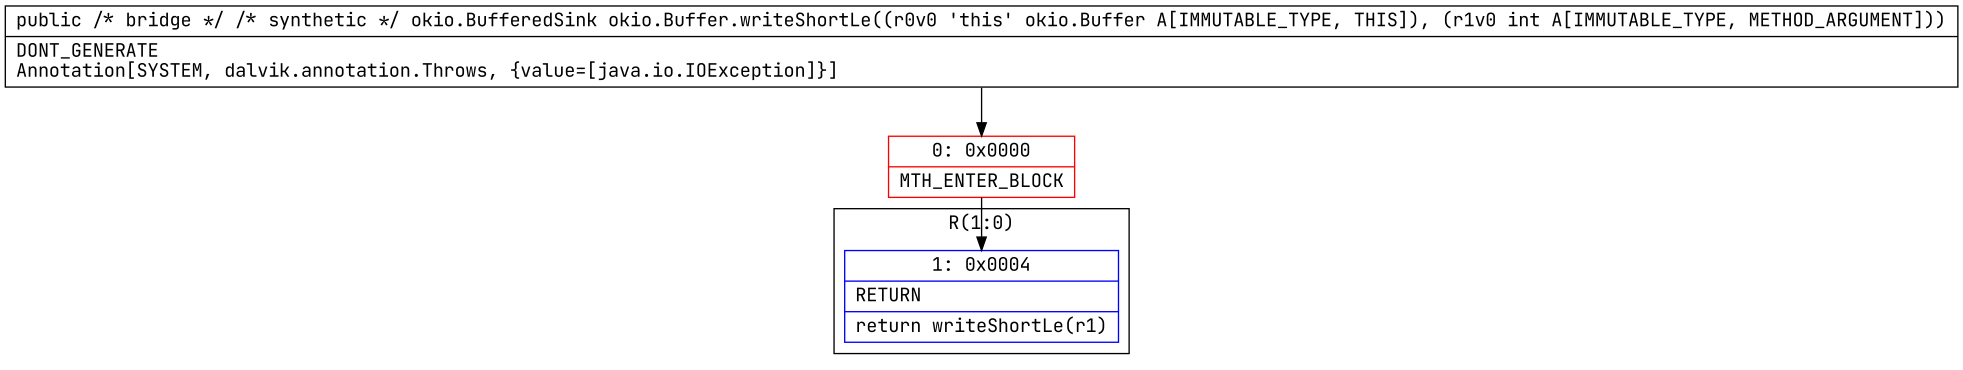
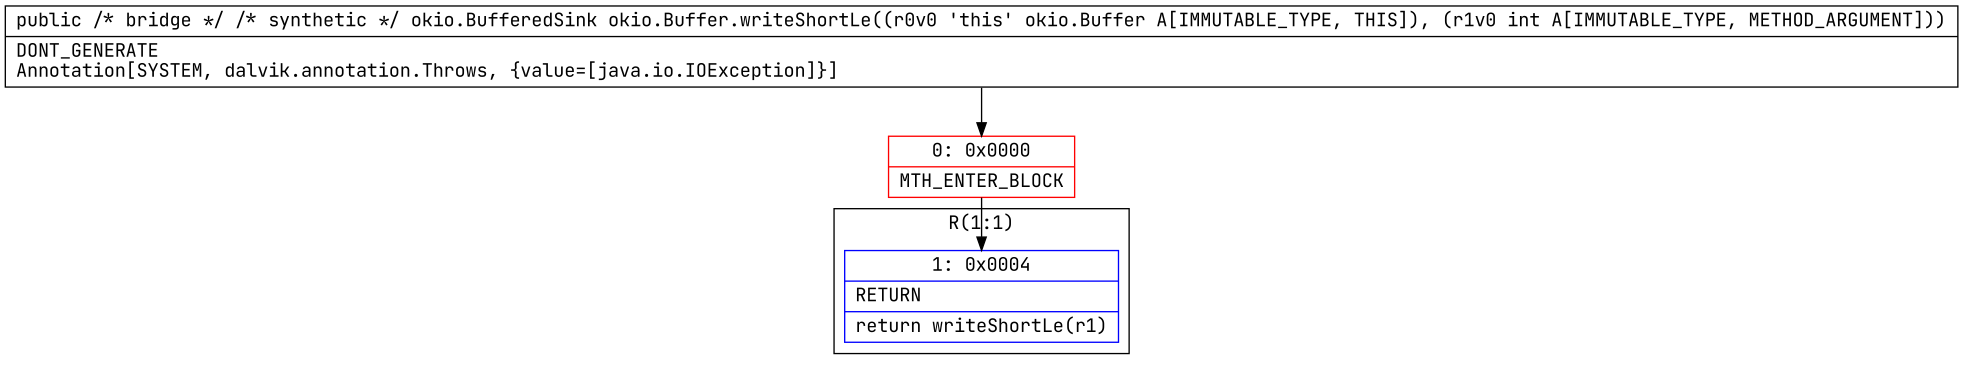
cluster "R(1:0)": label "R(1:0)" -> "R(1:1)"
